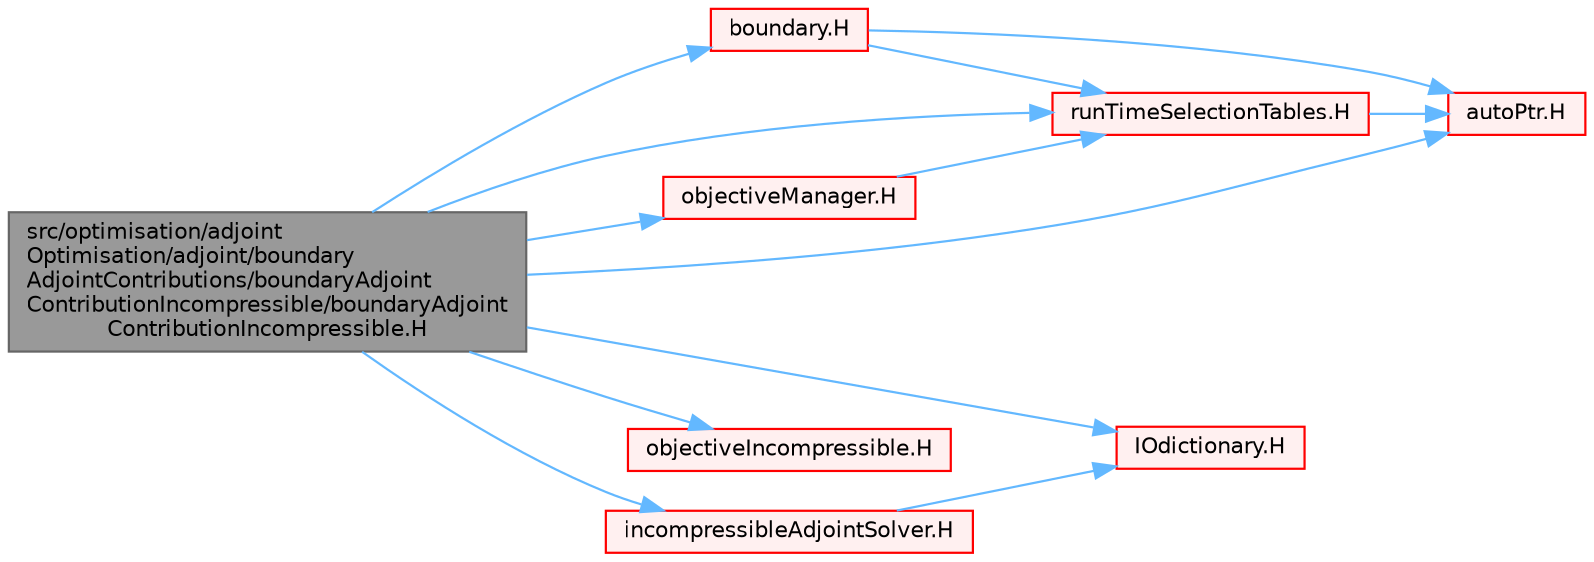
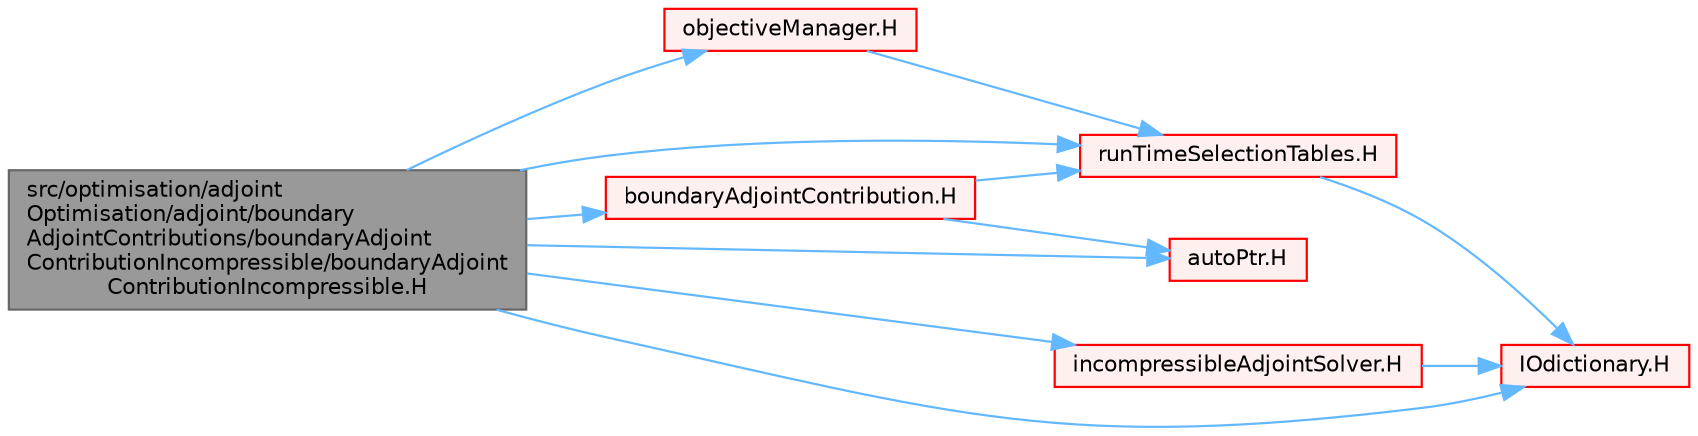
node "boundary.H": label "boundary.H" -> "boundaryAdjointContribution.H"
edge "runTimeSelectionTables.H" -> "autoPtr.H": now "runTimeSelectionTables.H" -> "IOdictionary.H"
node "objectiveIncompressible.H": removed
